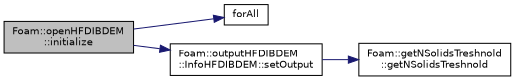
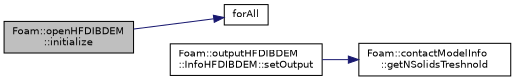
edge "Foam::openHFDIBDEM ::initialize" -> "Foam::outputHFDIBDEM ::InfoHFDIBDEM::setOutput": removed
node "Foam::getNSolidsTreshnold ::getNSolidsTreshnold": label "Foam::getNSolidsTreshnold ::getNSolidsTreshnold" -> "Foam::contactModelInfo ::getNSolidsTreshnold"
